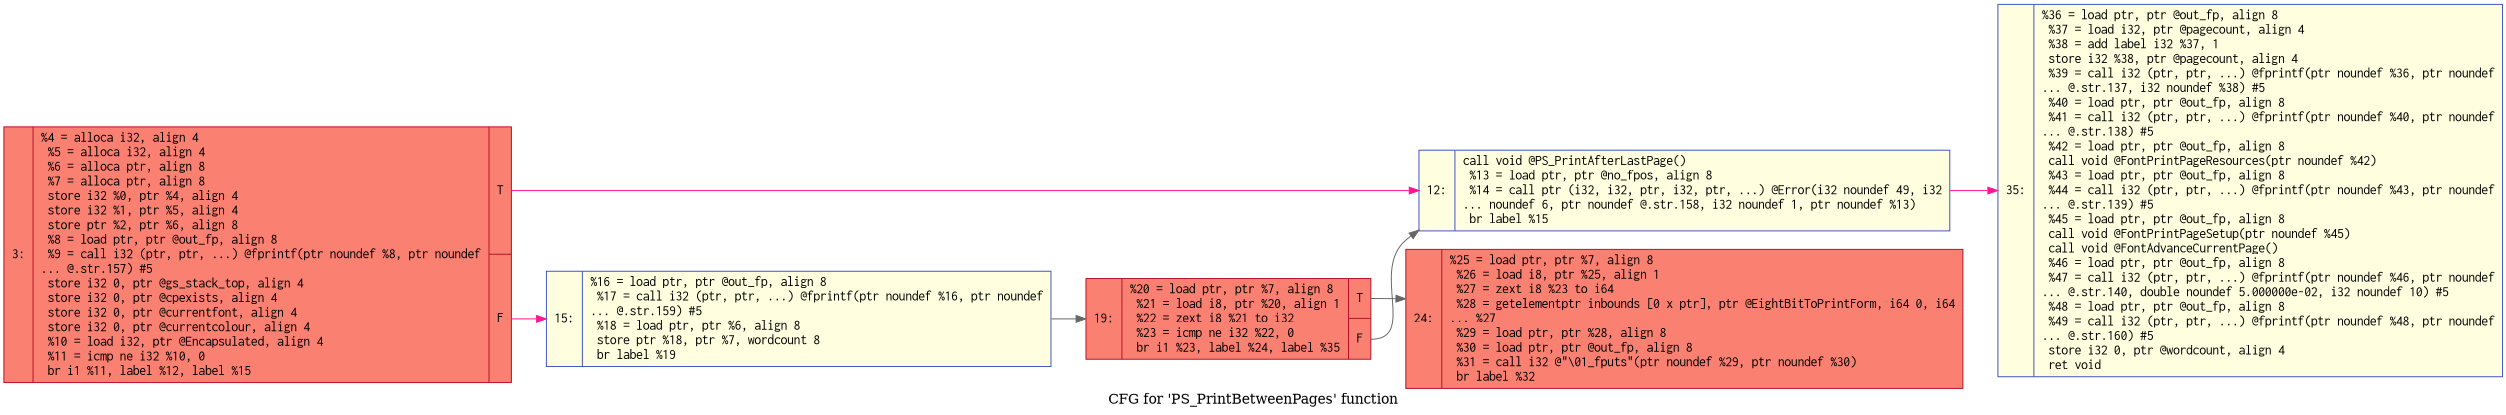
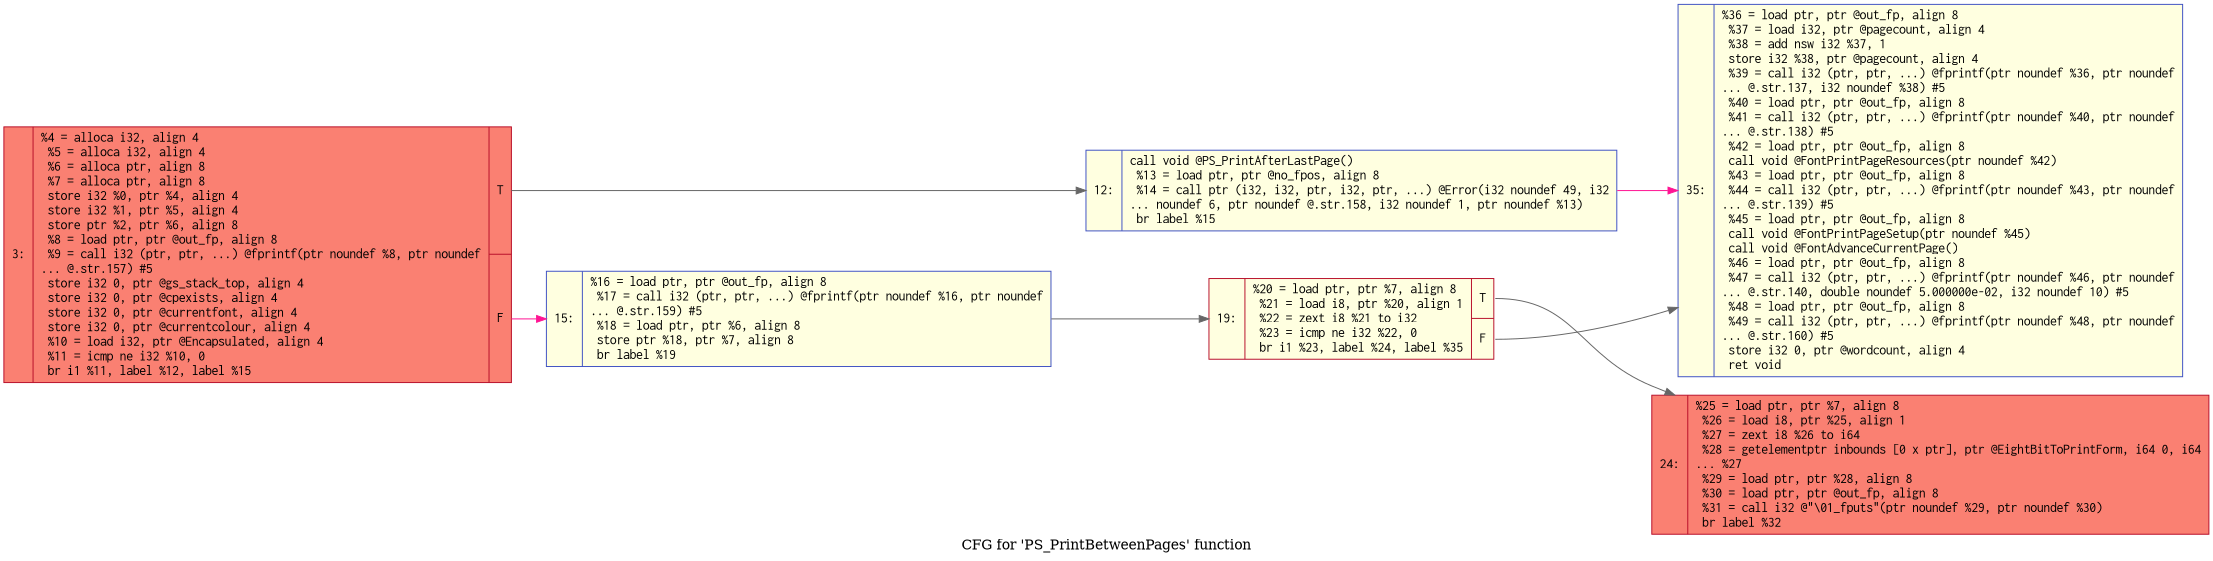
node "35:": text "%38 = add label i32 %37, 1" -> "%38 = add nsw i32 %37, 1"
edge "3:" -> "12:": color deeppink -> gray40
node "24:": text "%27 = zext i8 %23 to i64" -> "%27 = zext i8 %26 to i64"
edge "19:" -> "12:": now "19:" -> "35:"
node "19:": fillcolor salmon -> lightyellow
node "15:": text "store ptr %18, ptr %7, wordcount 8" -> "store ptr %18, ptr %7, align 8"
